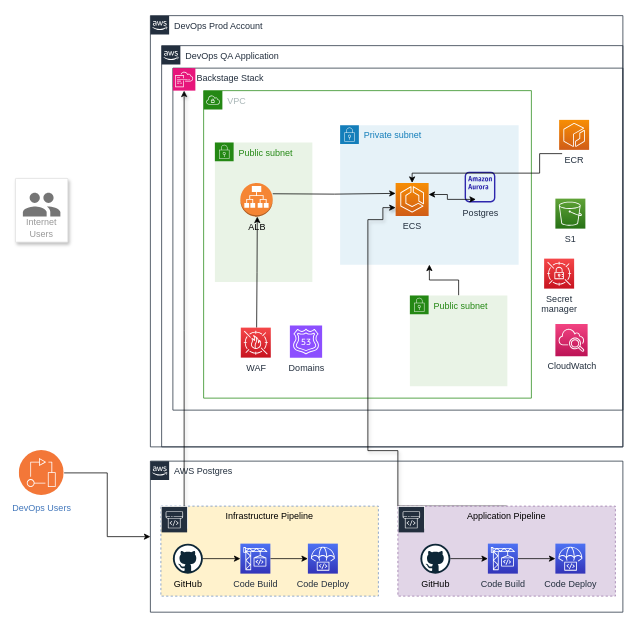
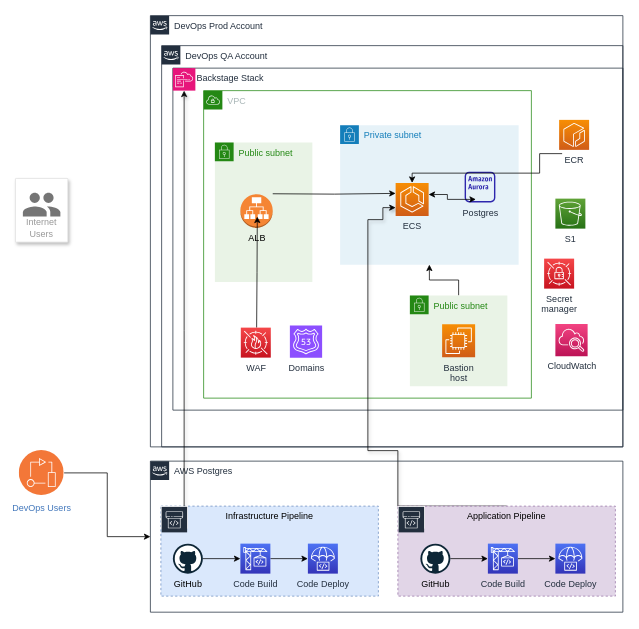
node "DevOps QA Application": label "DevOps QA Application" -> "DevOps QA Account"
node "ALB": moved (257, 200) -> (257, 211)
node "Bastion host": added
node "Infrastructure Pipeline": fillcolor #fff2cc -> #dae8fc
